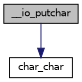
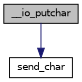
node "char_char": label "char_char" -> "send_char"
